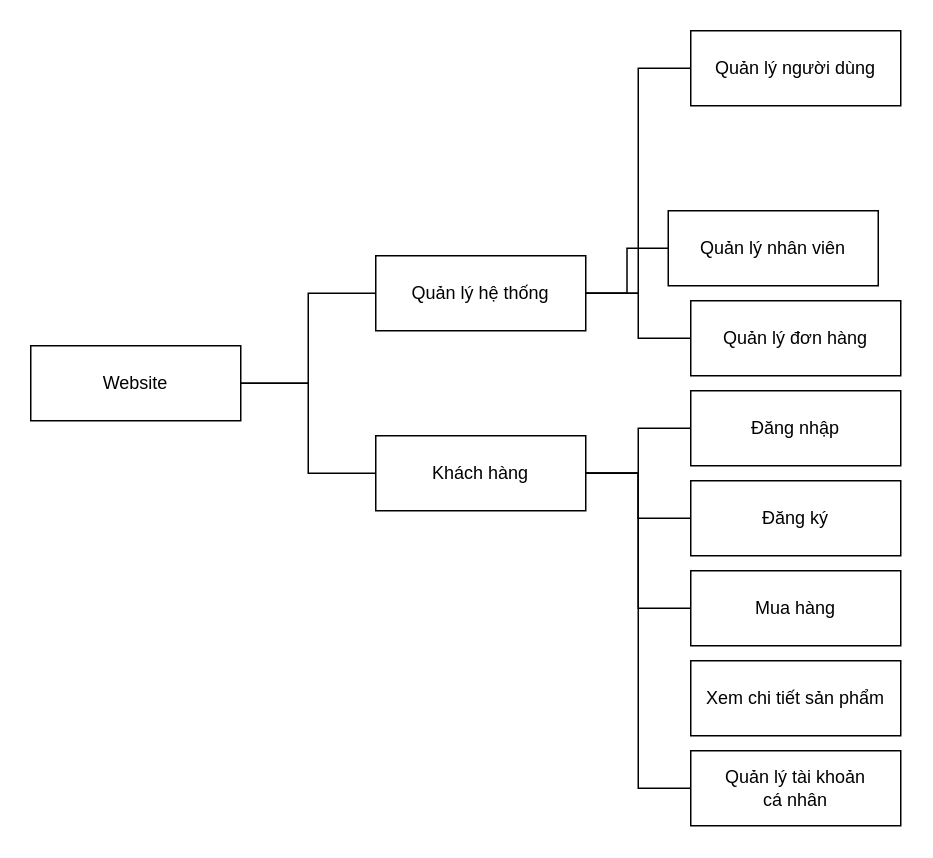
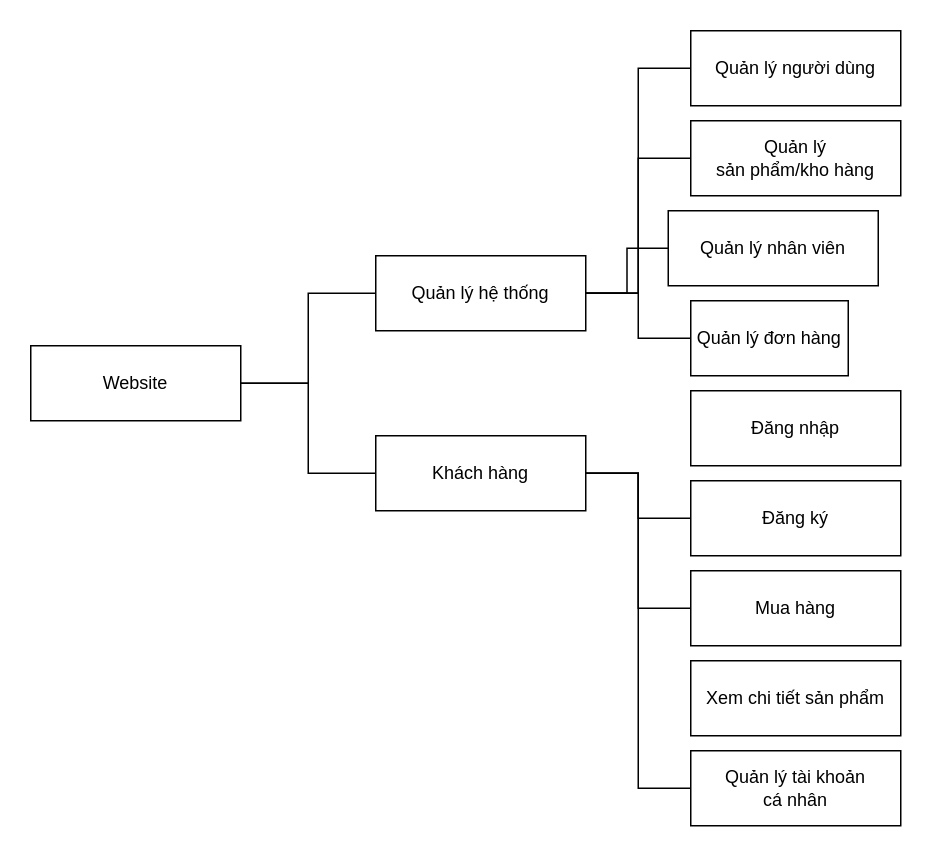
edge "Quản lý sản phẩm/kho hàng" -- "Quản lý hệ thống": added
node "Quản lý sản phẩm/kho hàng": added
node "Quản lý đơn hàng": size 210x75 -> 158x75
edge "Đăng nhập" -- "Khách hàng": removed
